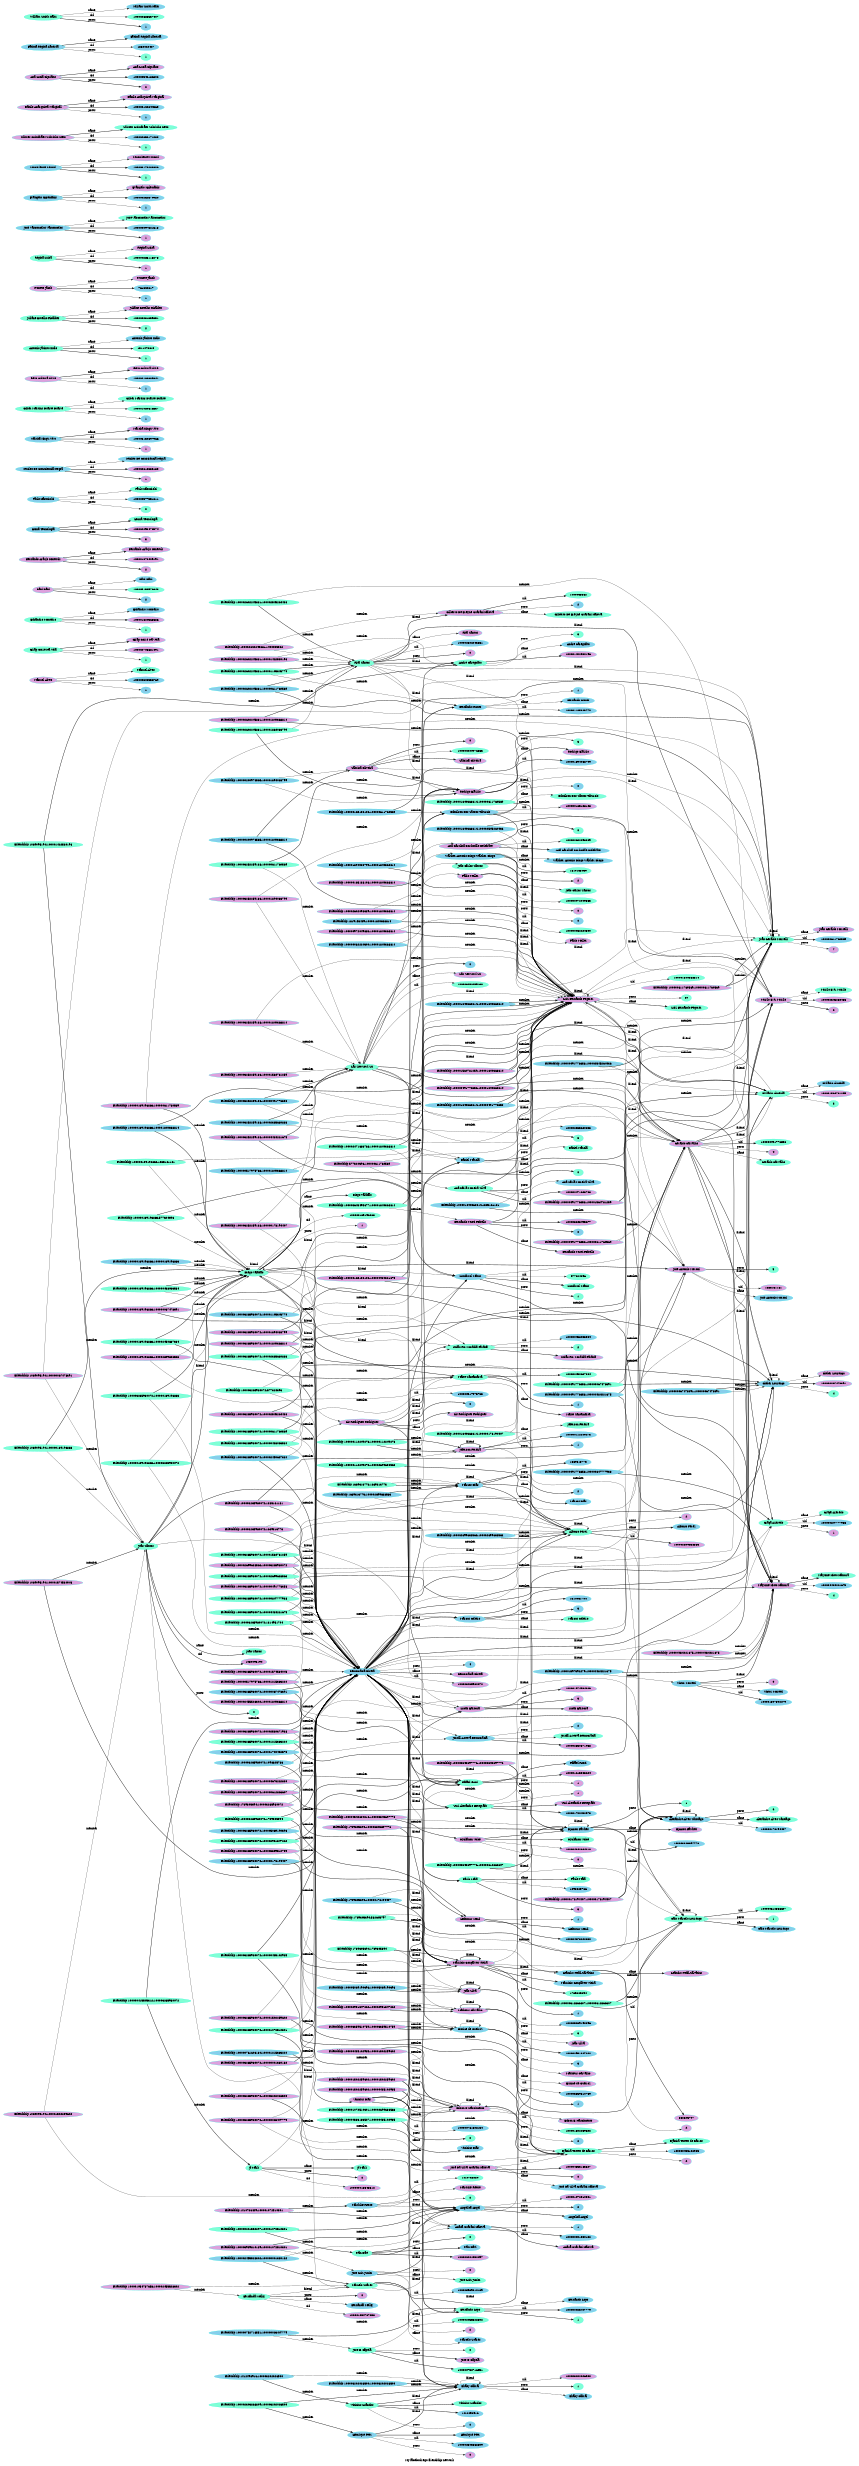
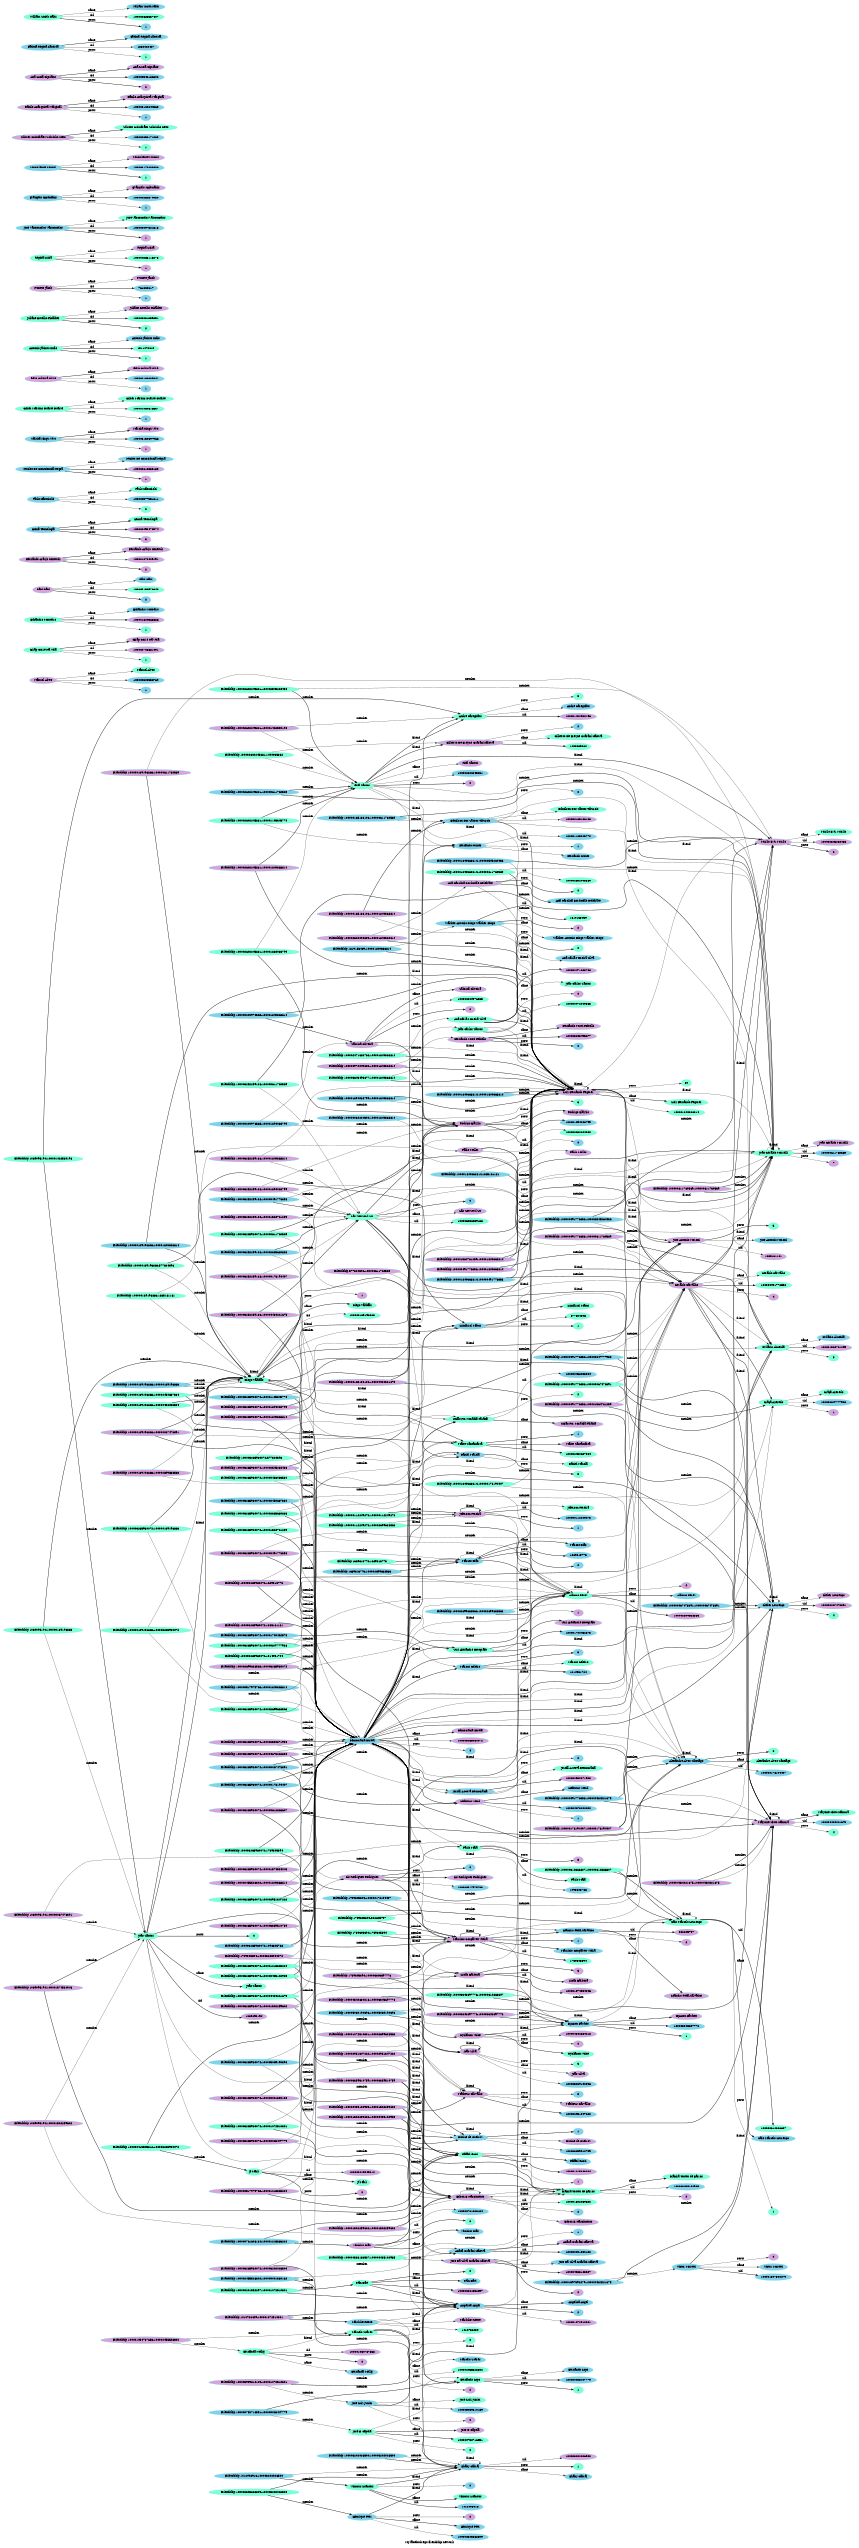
node "Friendship 100002602245881-1400035362": fillcolor plum -> aquamarine
node "100002335680833": removed
node "Friendship 100001072510301-100002699638563": fillcolor aquamarine -> plum
